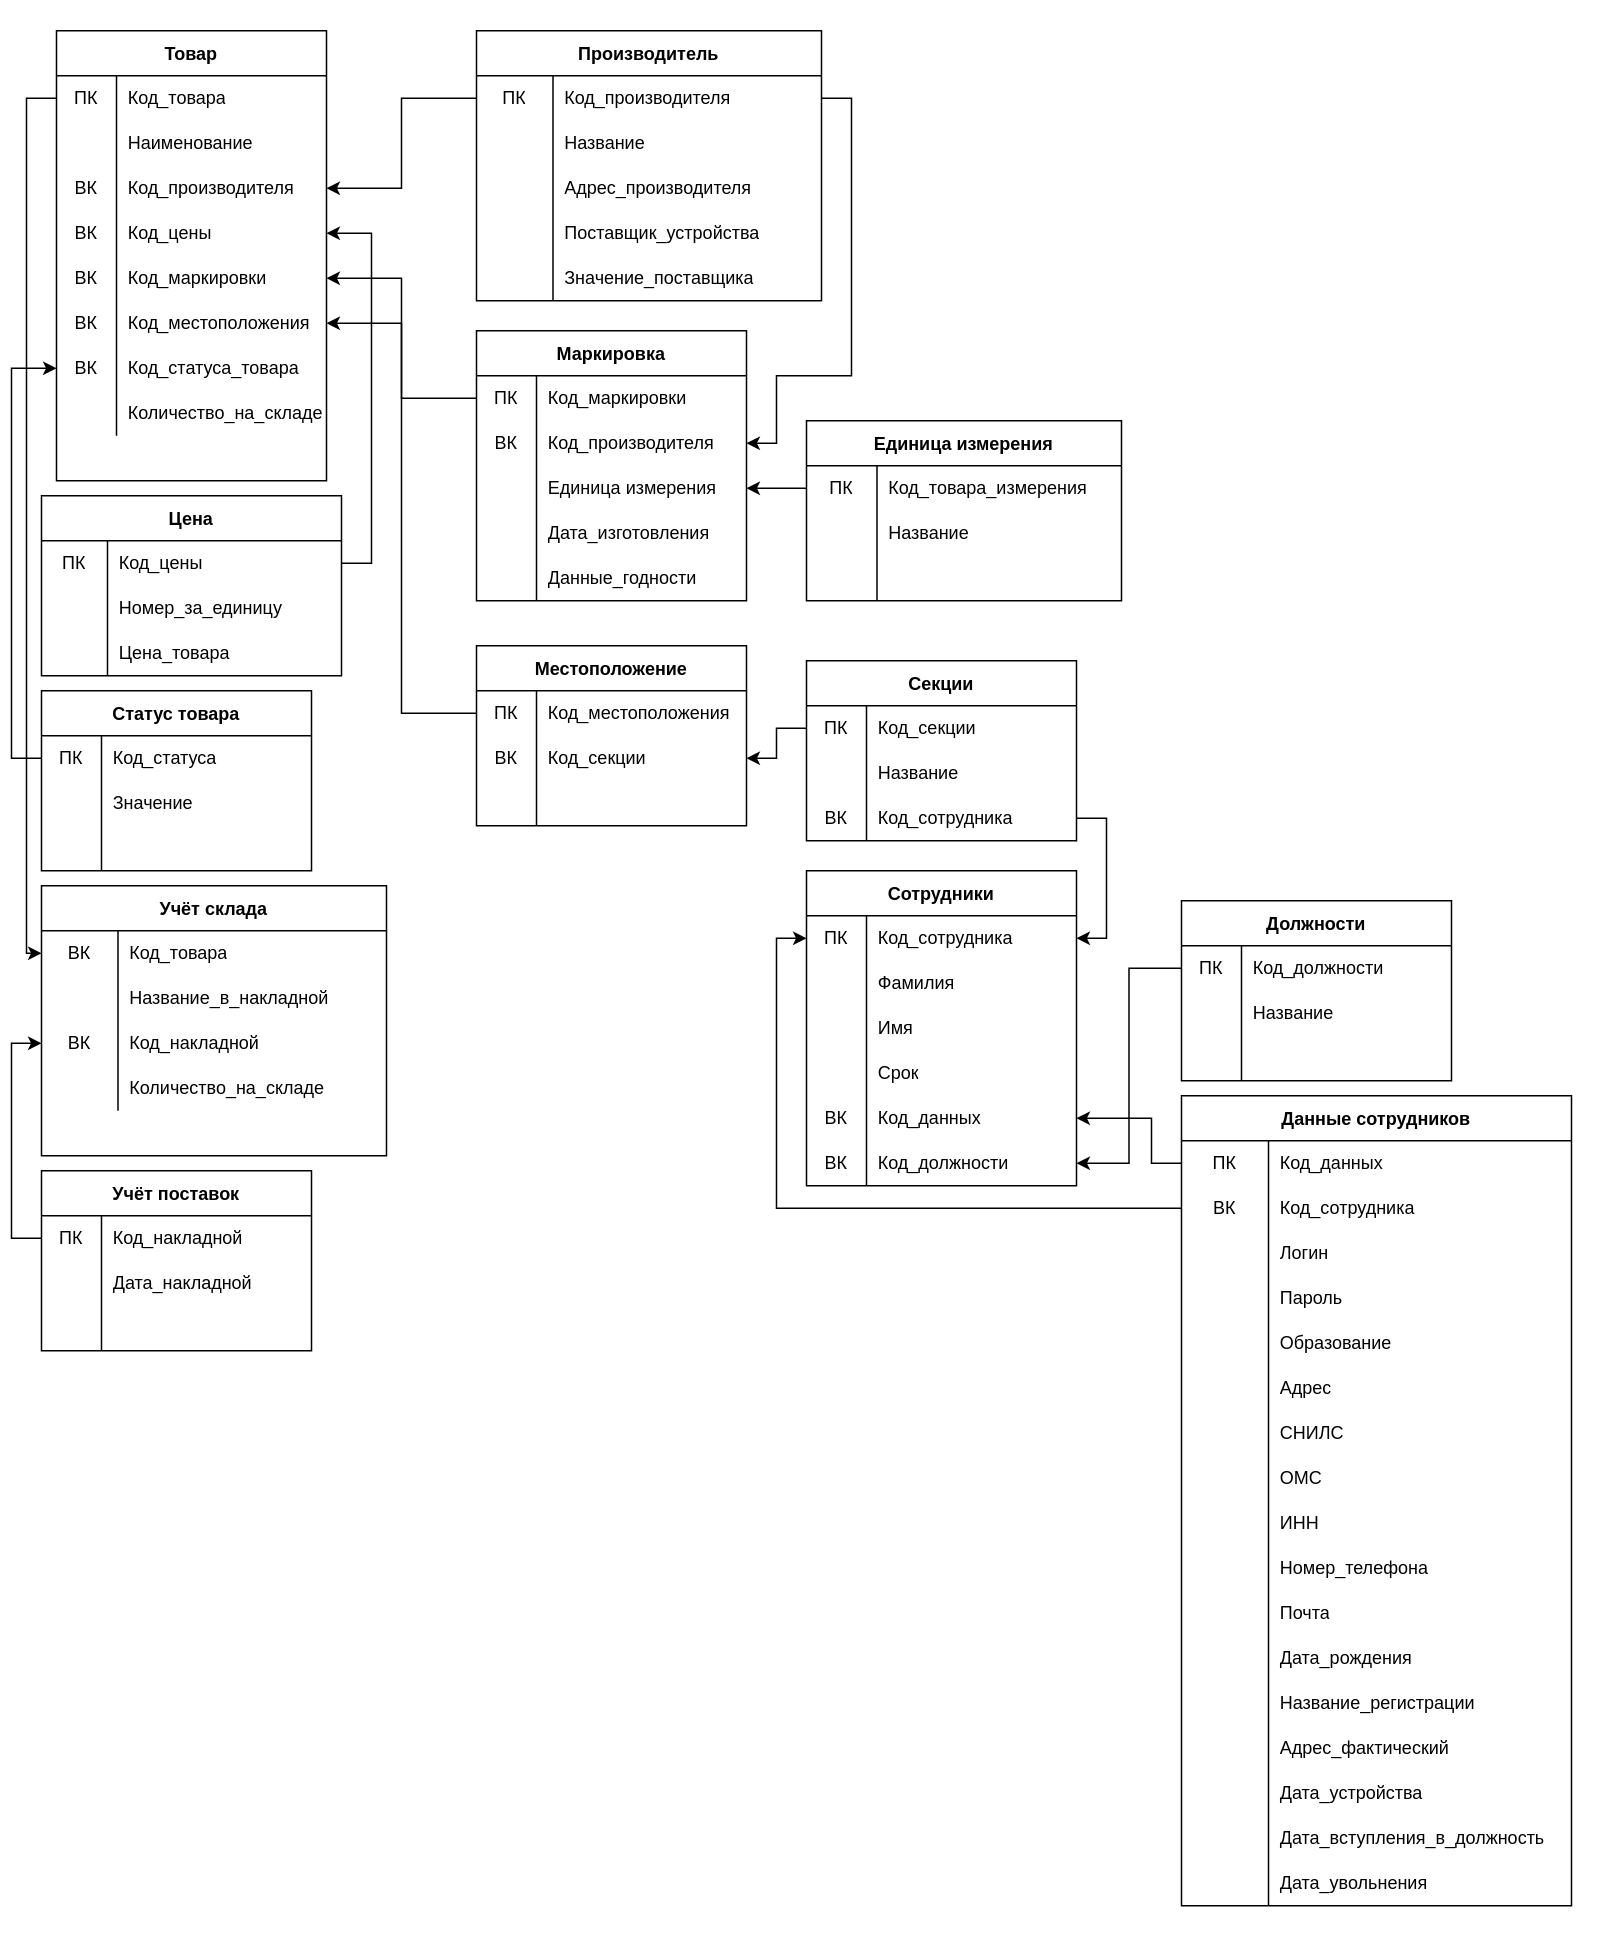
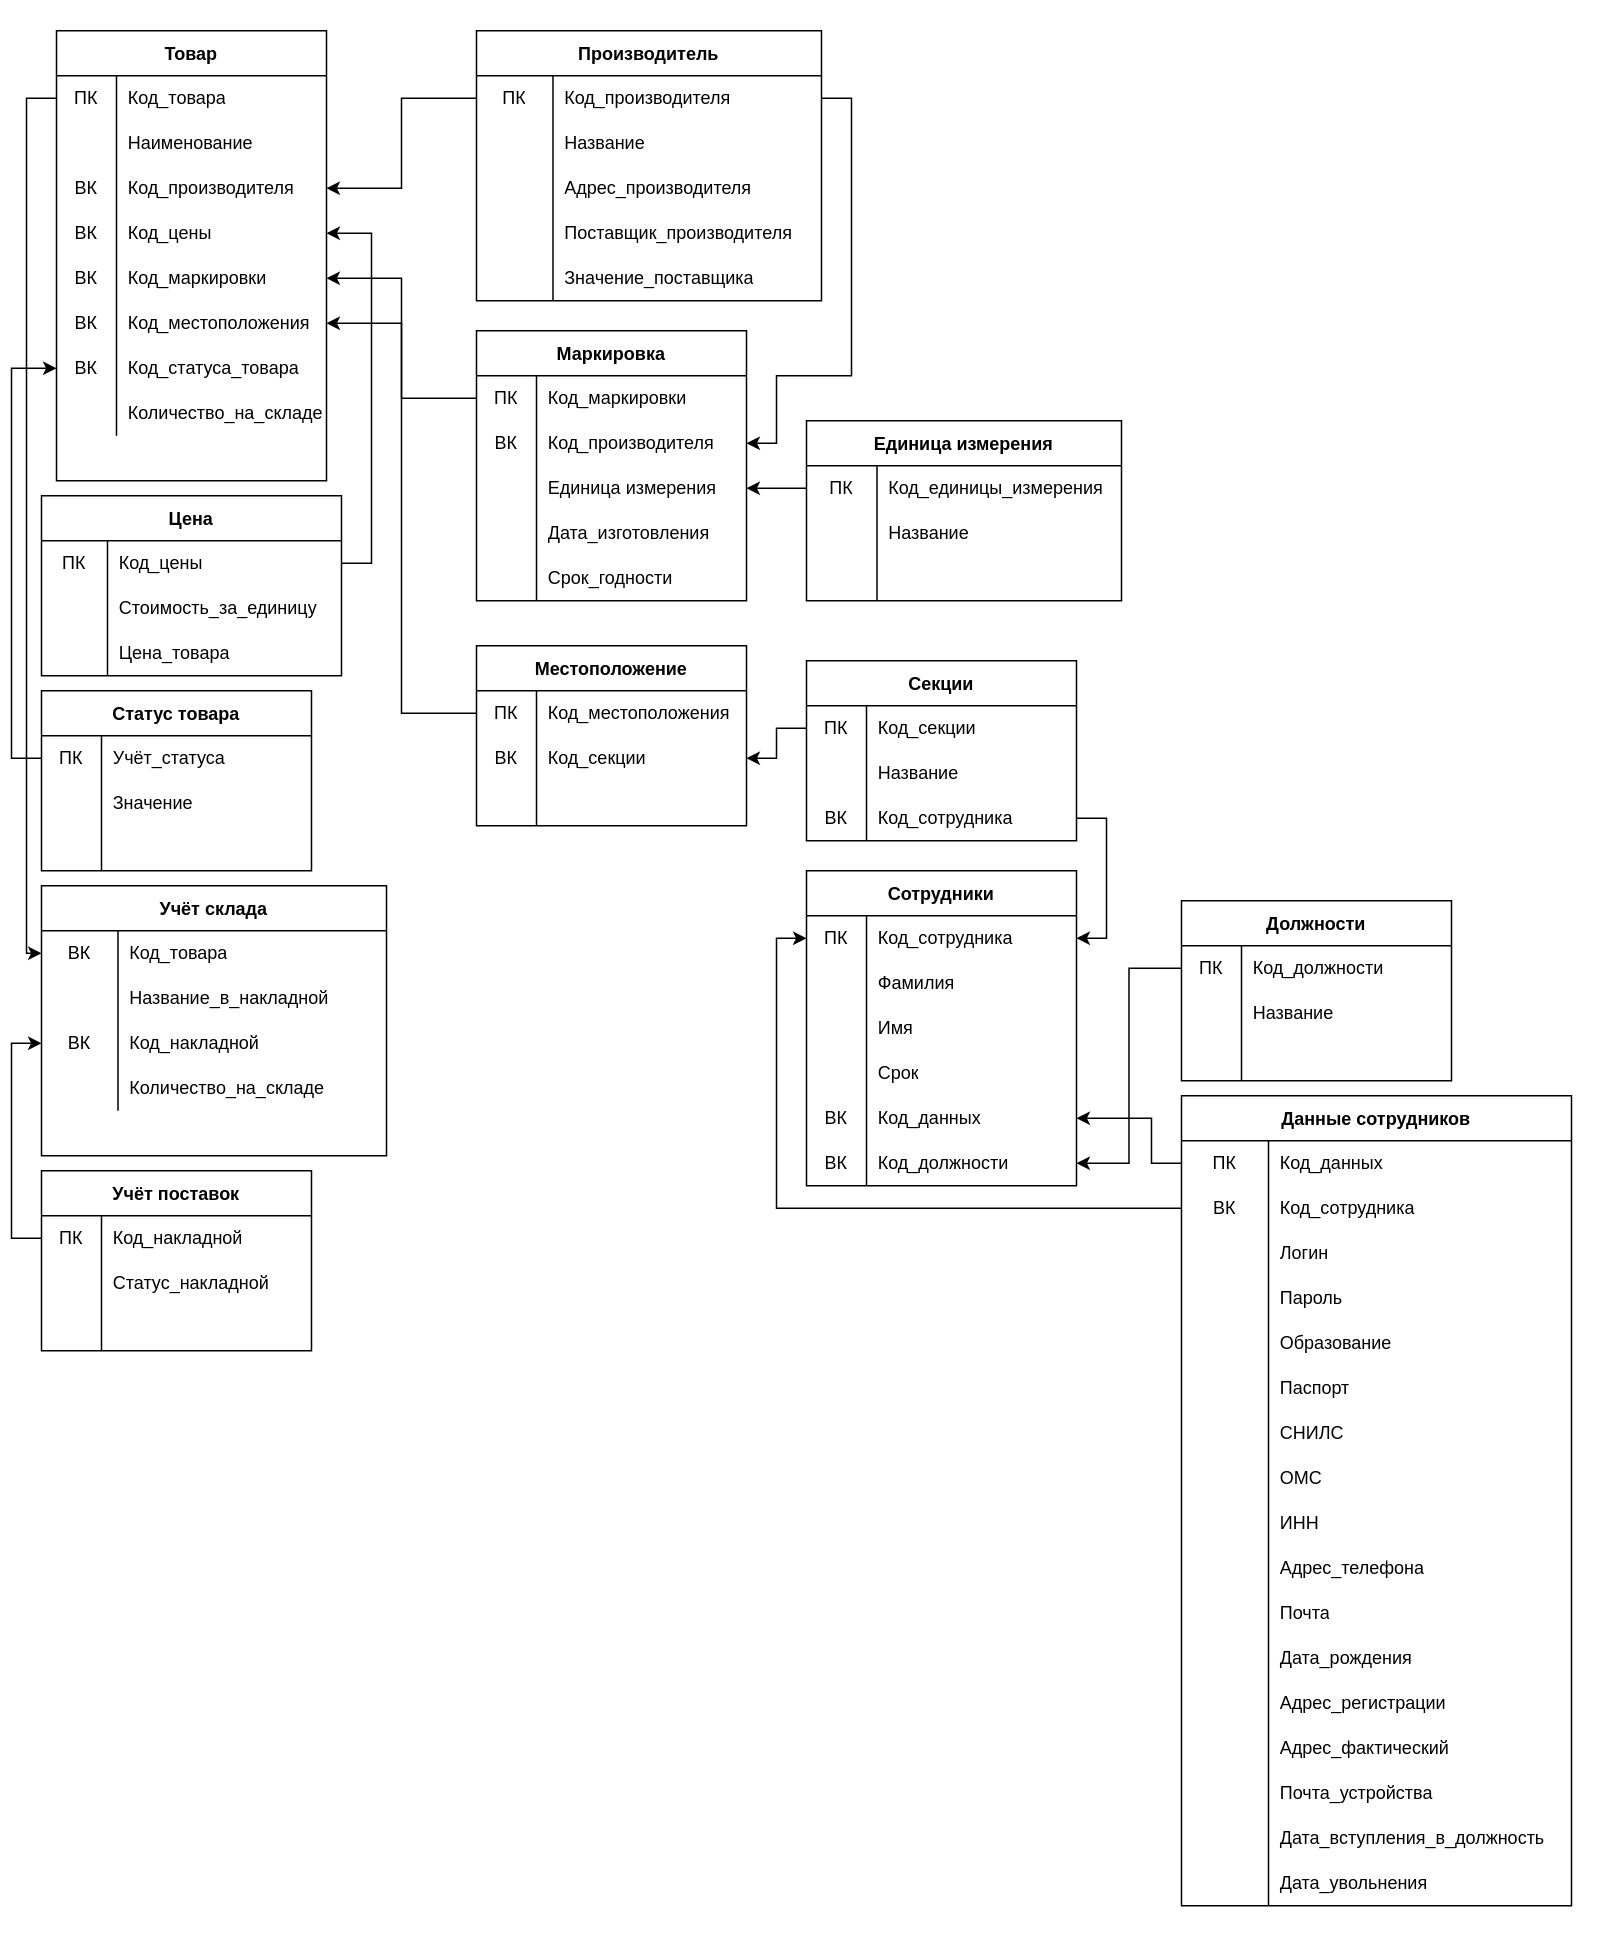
node "Поставщик_устройства": label "Поставщик_устройства" -> "Поставщик_производителя"
node "Код_товара_измерения": label "Код_товара_измерения" -> "Код_единицы_измерения"
node "Данные_годности": label "Данные_годности" -> "Срок_годности"
node "Номер_за_единицу": label "Номер_за_единицу" -> "Стоимость_за_единицу"
node "Код_статуса": label "Код_статуса" -> "Учёт_статуса"
node "Дата_накладной": label "Дата_накладной" -> "Статус_накладной"
node "Адрес": label "Адрес" -> "Паспорт"
node "Номер_телефона": label "Номер_телефона" -> "Адрес_телефона"
node "Название_регистрации": label "Название_регистрации" -> "Адрес_регистрации"
node "Дата_устройства": label "Дата_устройства" -> "Почта_устройства"
